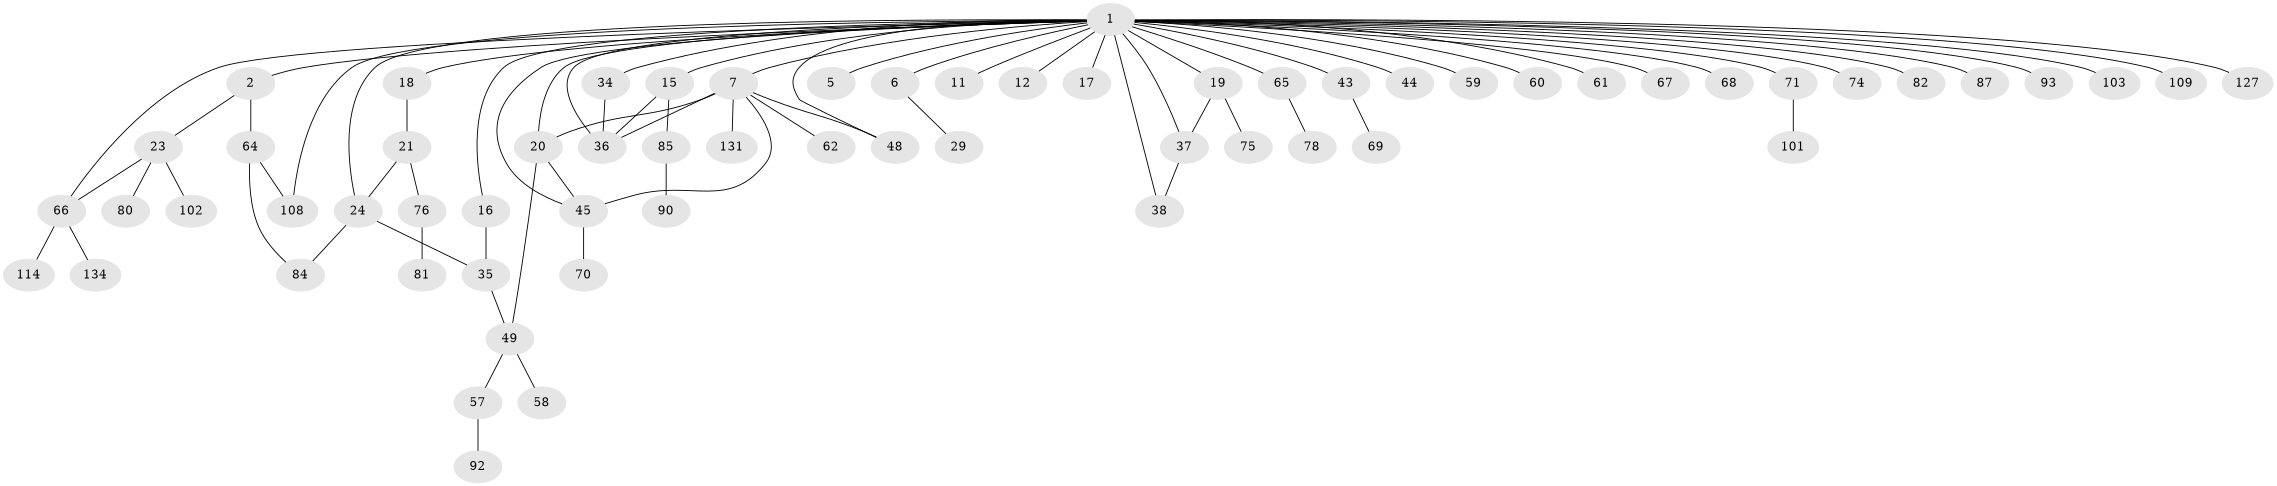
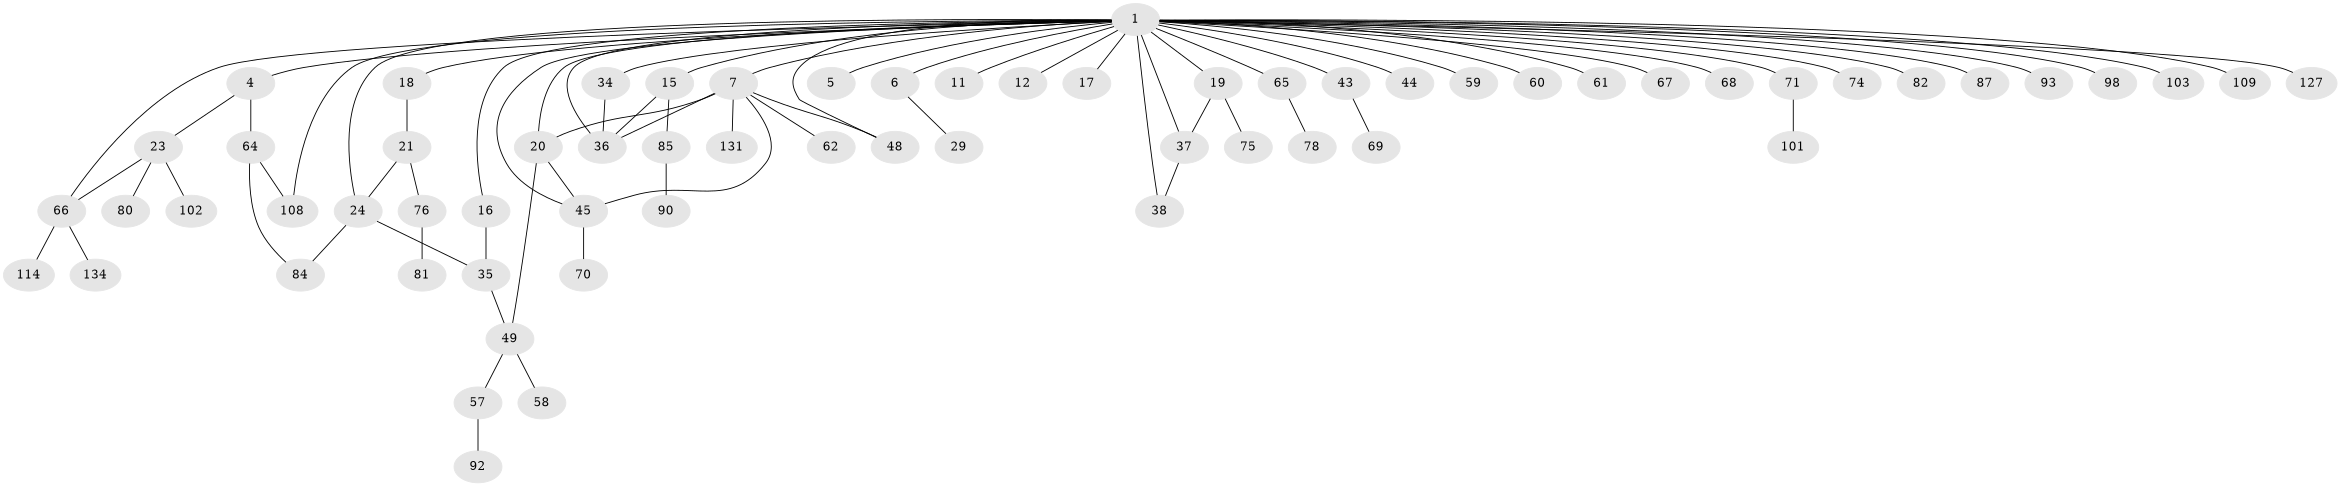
node "2": label "2" -> "4"
node "98": added
